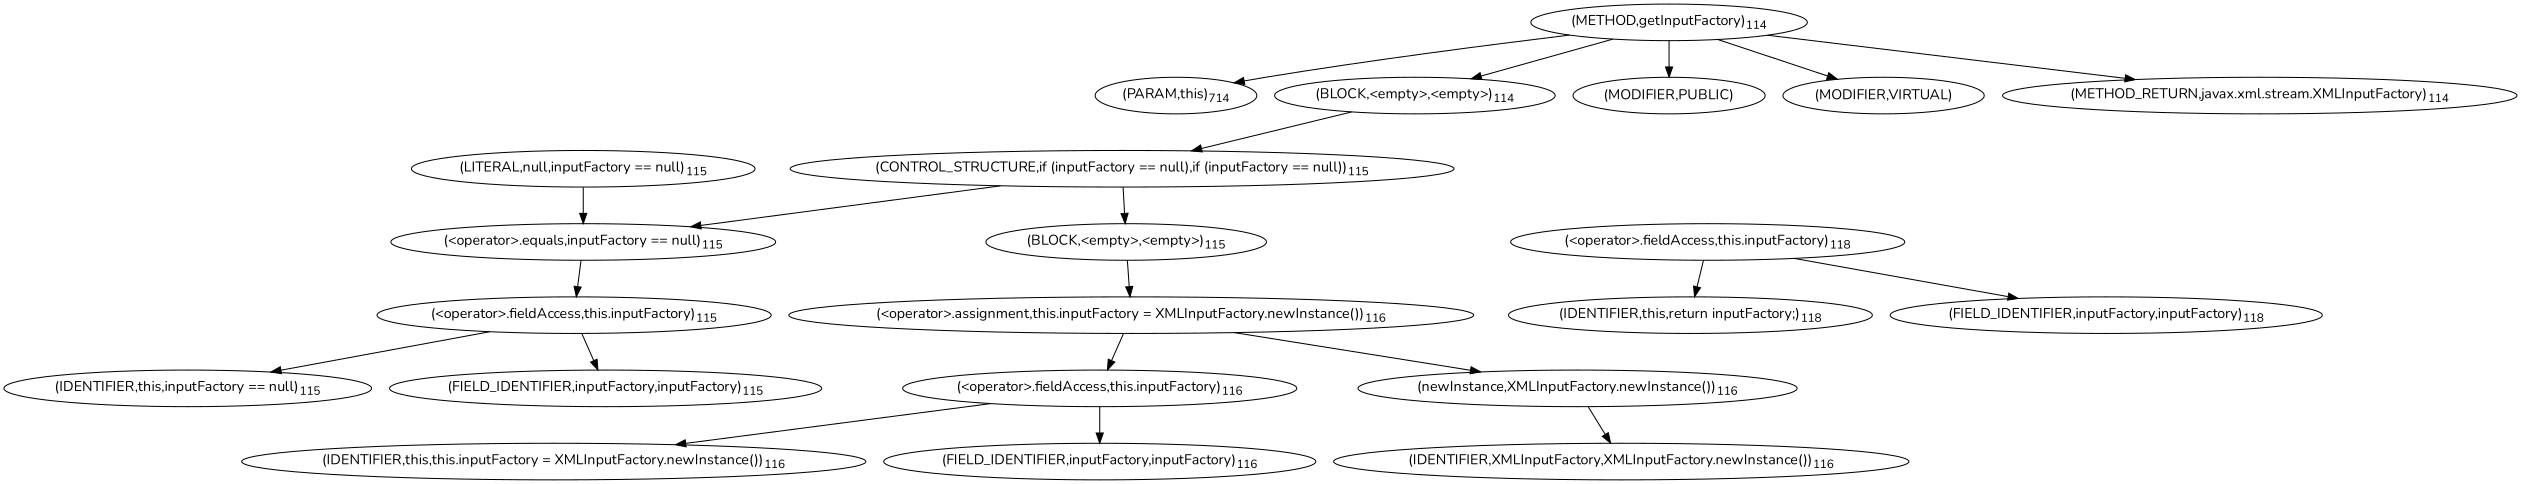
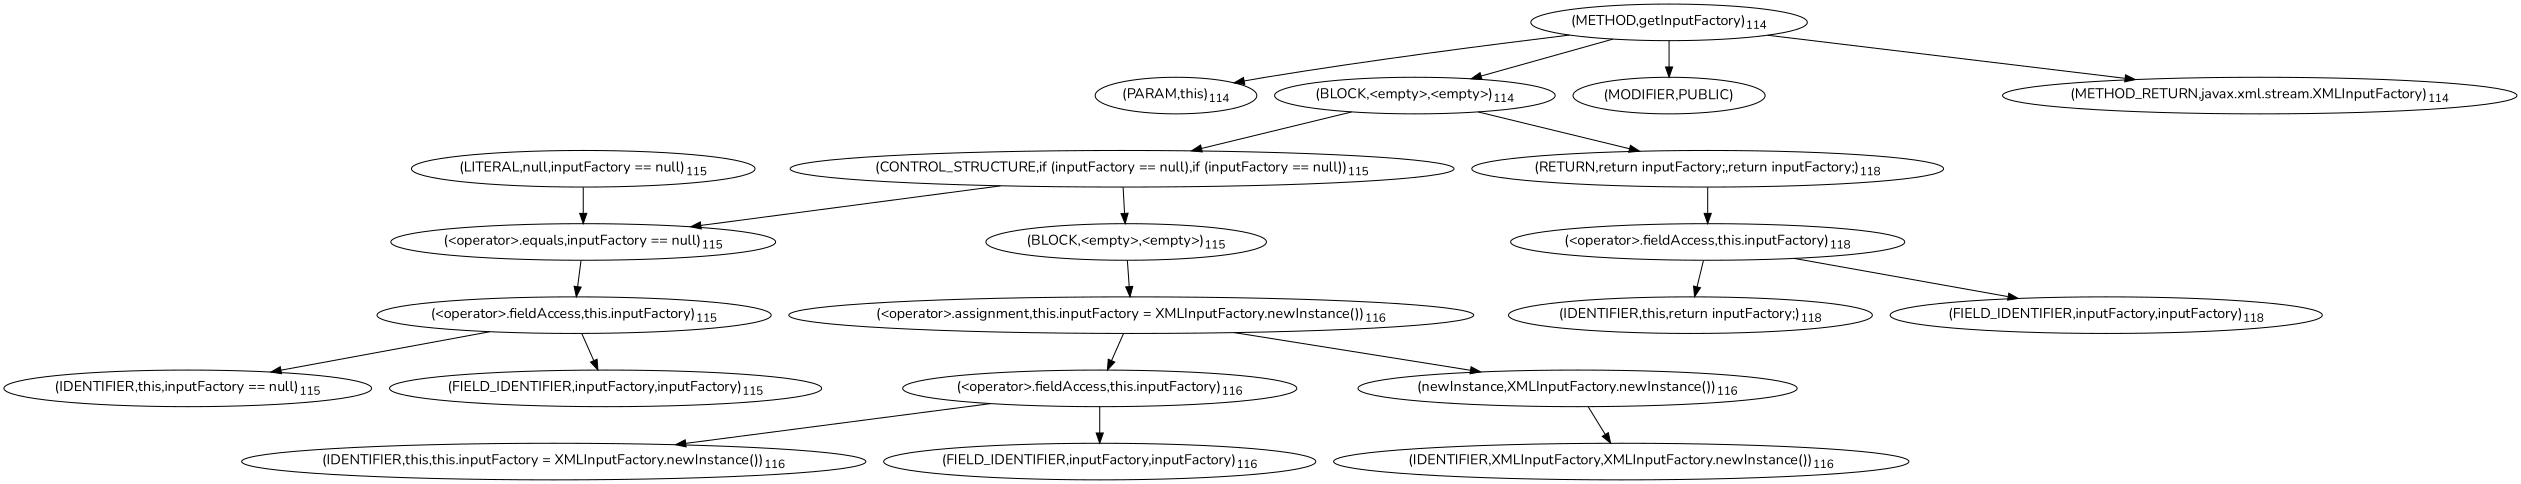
node "(PARAM,this)": text "714" -> "114"
node "(MODIFIER,VIRTUAL)": removed
node "(RETURN,return inputFactory;,return inputFactory;)": added
